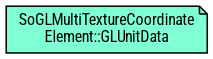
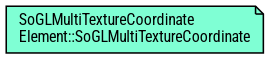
node "SoGLMultiTextureCoordinate Element::GLUnitData": label "SoGLMultiTextureCoordinate Element::GLUnitData" -> "SoGLMultiTextureCoordinate Element::SoGLMultiTextureCoordinate"
